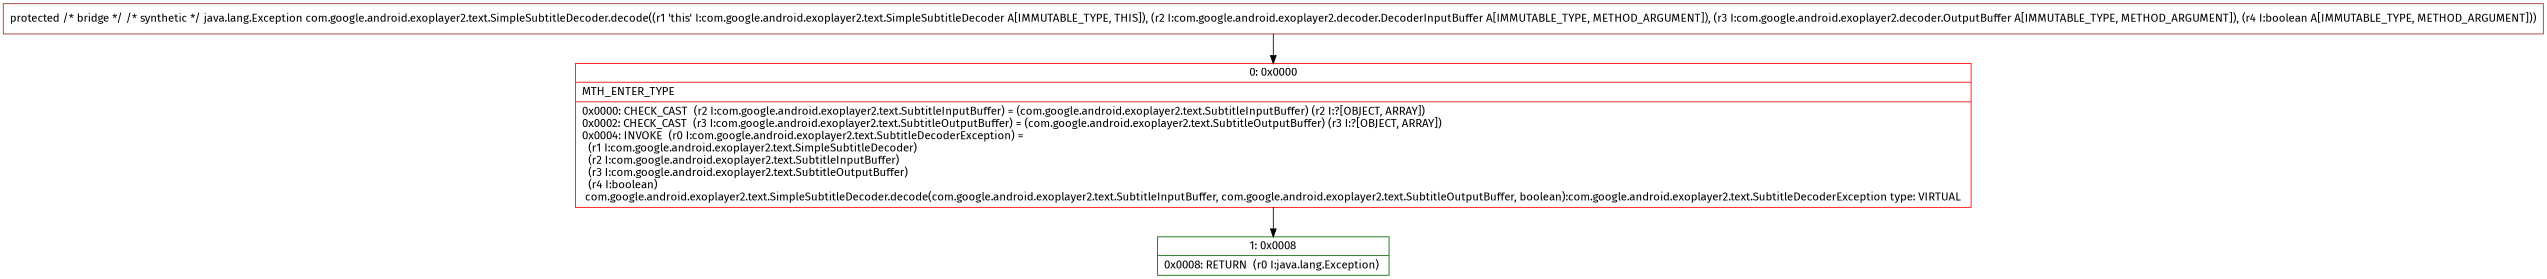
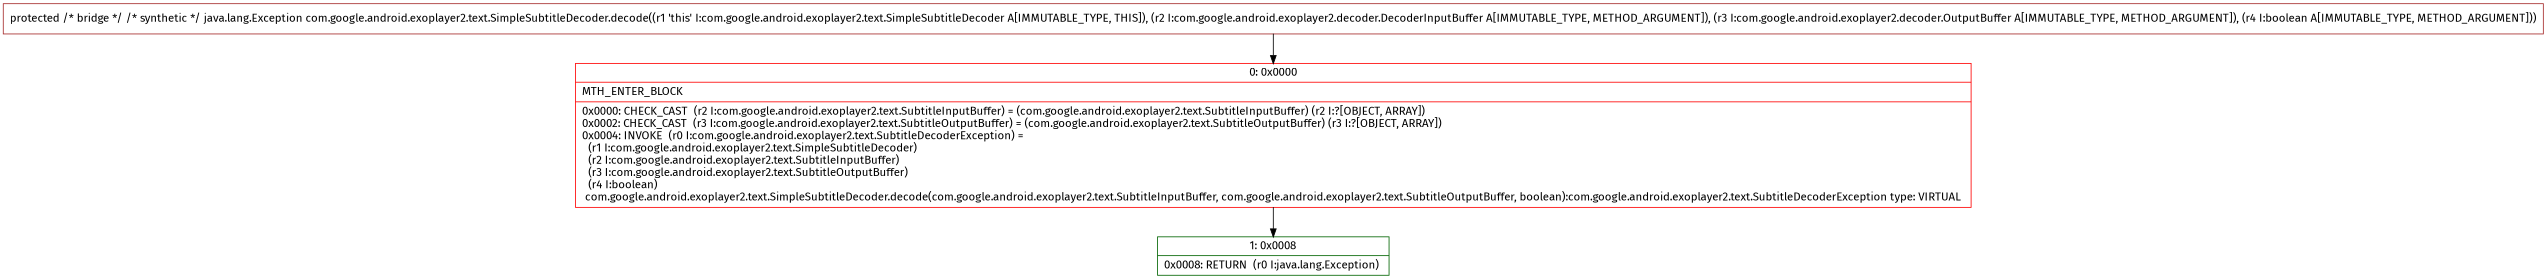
node "0: 0x0000": text "MTH_ENTER_TYPE" -> "MTH_ENTER_BLOCK"
